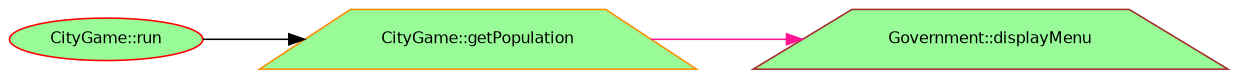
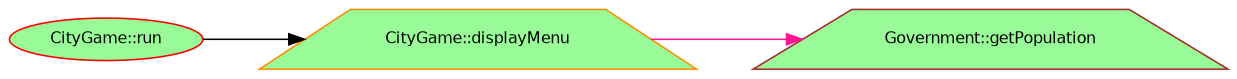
node "CityGame::getPopulation": label "CityGame::getPopulation" -> "CityGame::displayMenu"
node "Government::displayMenu": label "Government::displayMenu" -> "Government::getPopulation"
